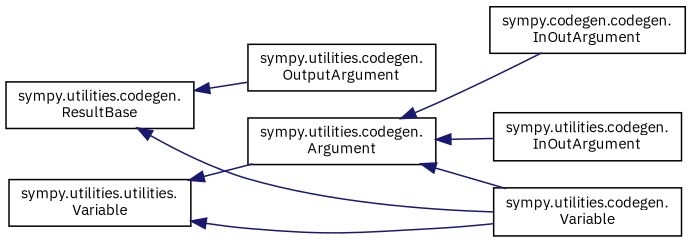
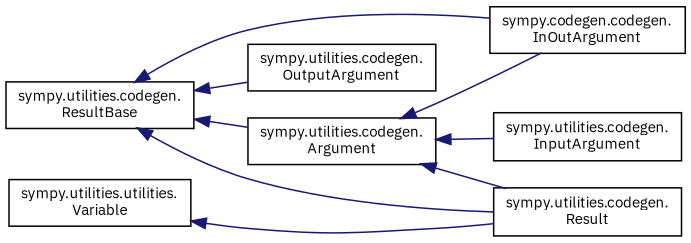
edge "sympy.codegen.codegen. InOutArgument" -> "sympy.utilities.codegen. ResultBase": added
node "sympy.utilities.codegen. InOutArgument": label "sympy.utilities.codegen. InOutArgument" -> "sympy.utilities.codegen. InputArgument"
edge "sympy.utilities.codegen. Argument" -> "sympy.utilities.utilities. Variable": now "sympy.utilities.codegen. Argument" -> "sympy.utilities.codegen. ResultBase"
node "sympy.utilities.codegen. Variable": label "sympy.utilities.codegen. Variable" -> "sympy.utilities.codegen. Result"
